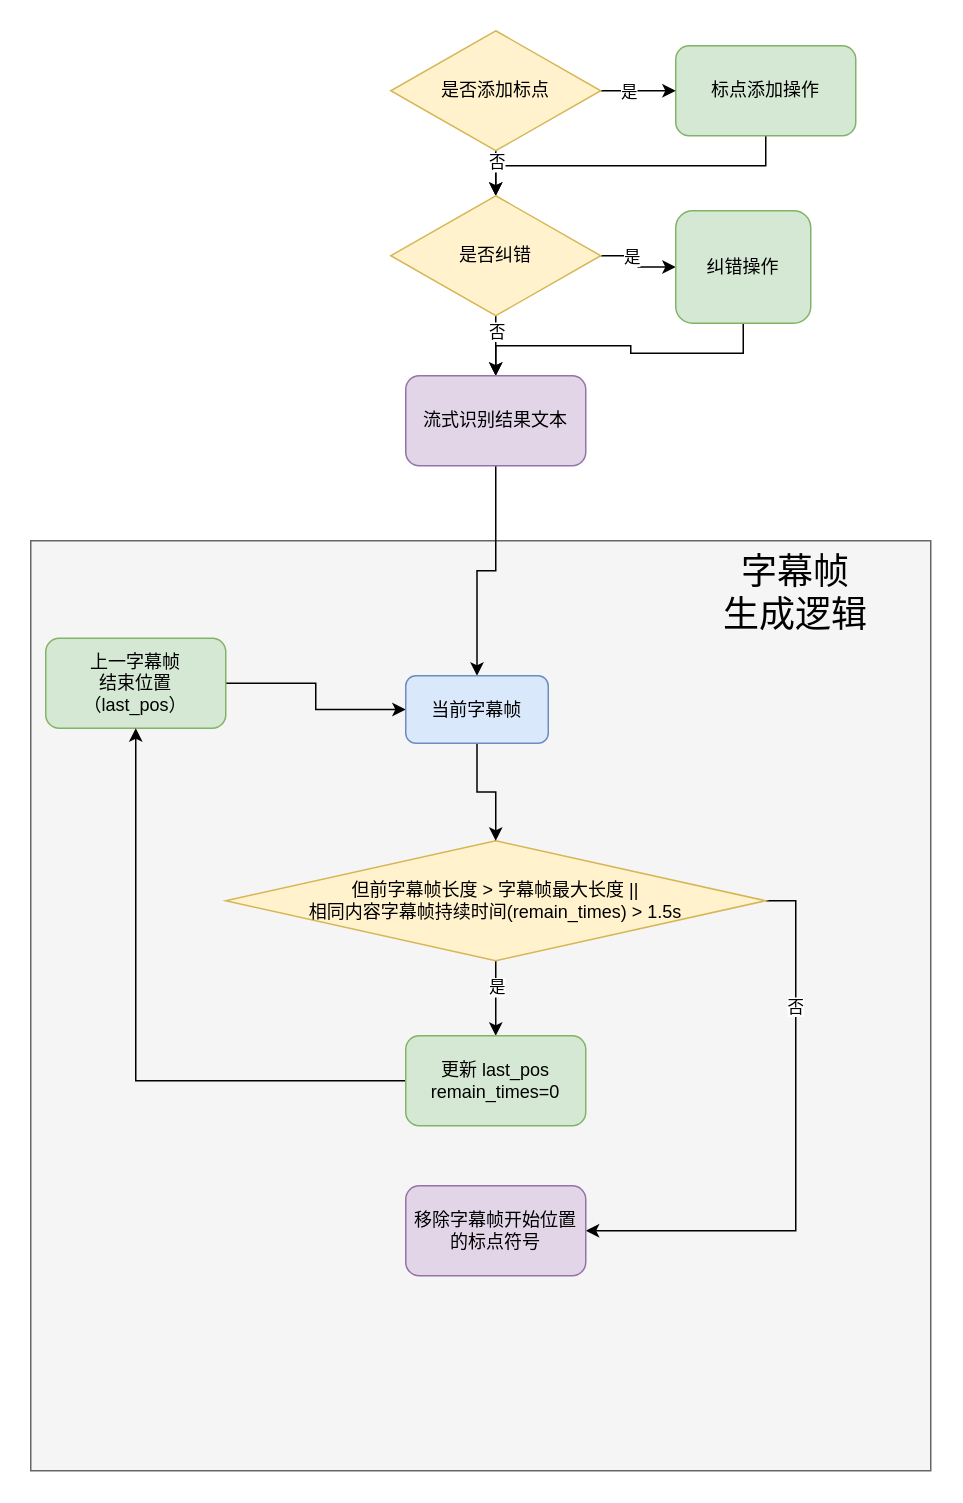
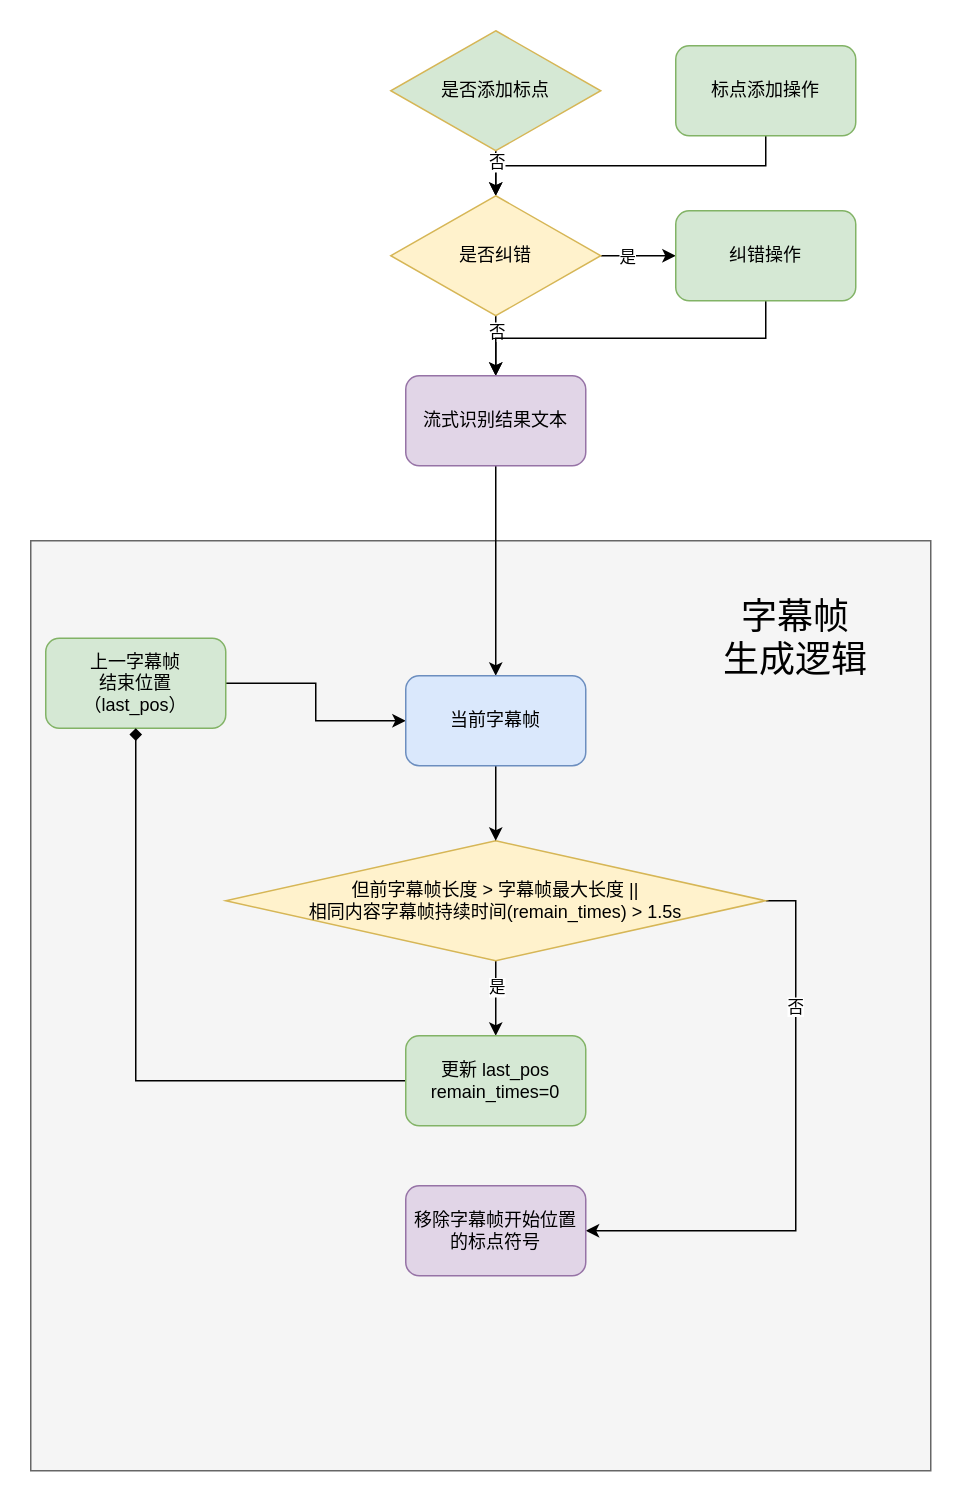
node "是否添加标点": fillcolor #fff2cc -> #d5e8d4
edge "是否添加标点" -> "标点添加操作": removed, label "是"
node "纠错操作": size 135x113 -> 180x90
node "字幕帧 生成逻辑": moved (796, 593) -> (796, 638)
node "当前字幕帧": size 143x68 -> 180x90
edge "更新 last_pos remain_times=0" -> "上一字幕帧 结束位置 （last_pos）": arrowhead classic -> diamond
